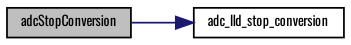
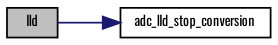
node "adcStopConversion": label "adcStopConversion" -> "lld"
